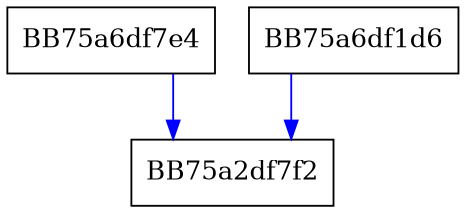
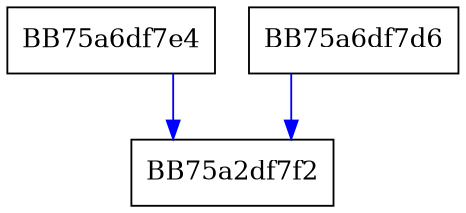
node "BB75a6df1d6": label "BB75a6df1d6" -> "BB75a6df7d6"
